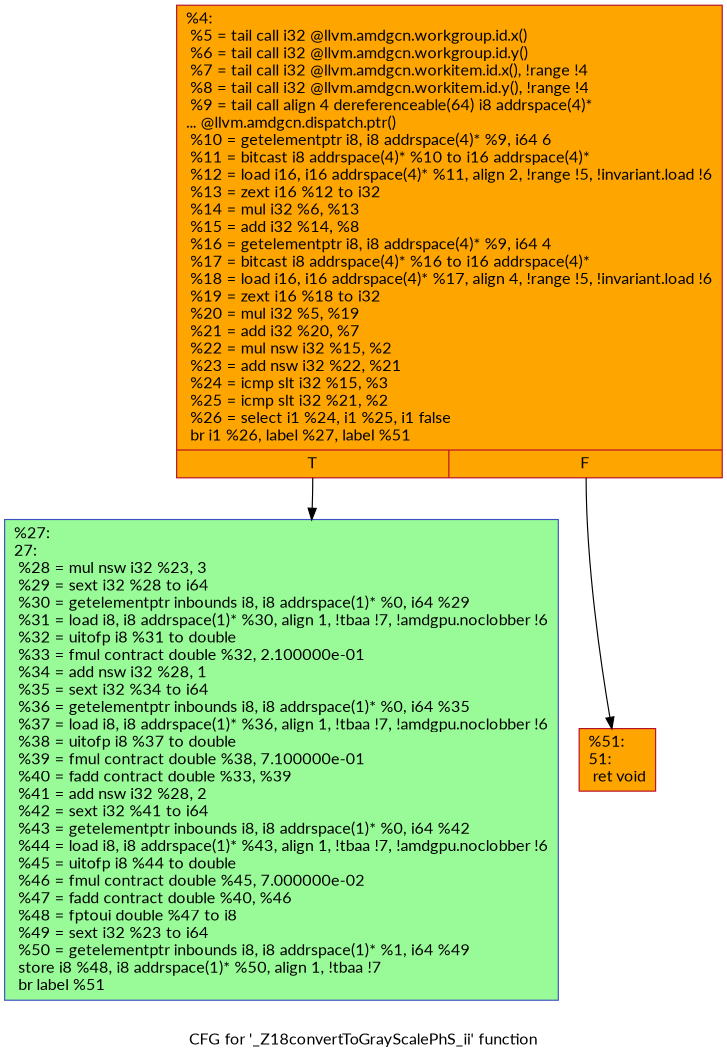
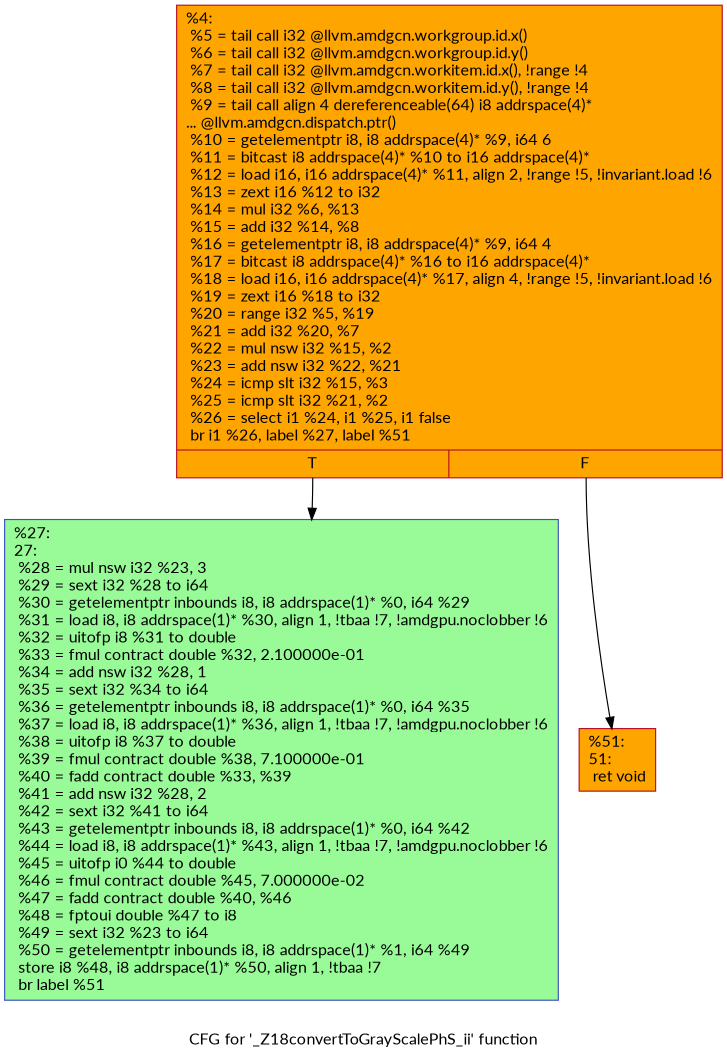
node "%4:": text "%20 = mul i32 %5, %19" -> "%20 = range i32 %5, %19"
node "%27:": text "%45 = uitofp i8 %44 to double" -> "%45 = uitofp i0 %44 to double"
